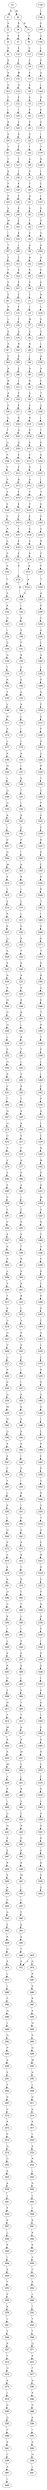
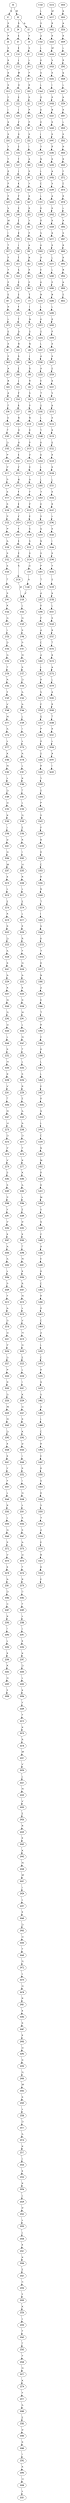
edge "S527" -> "S530": removed, label "A"
node "S411": removed
edge "S475" -> "S472": reversed
